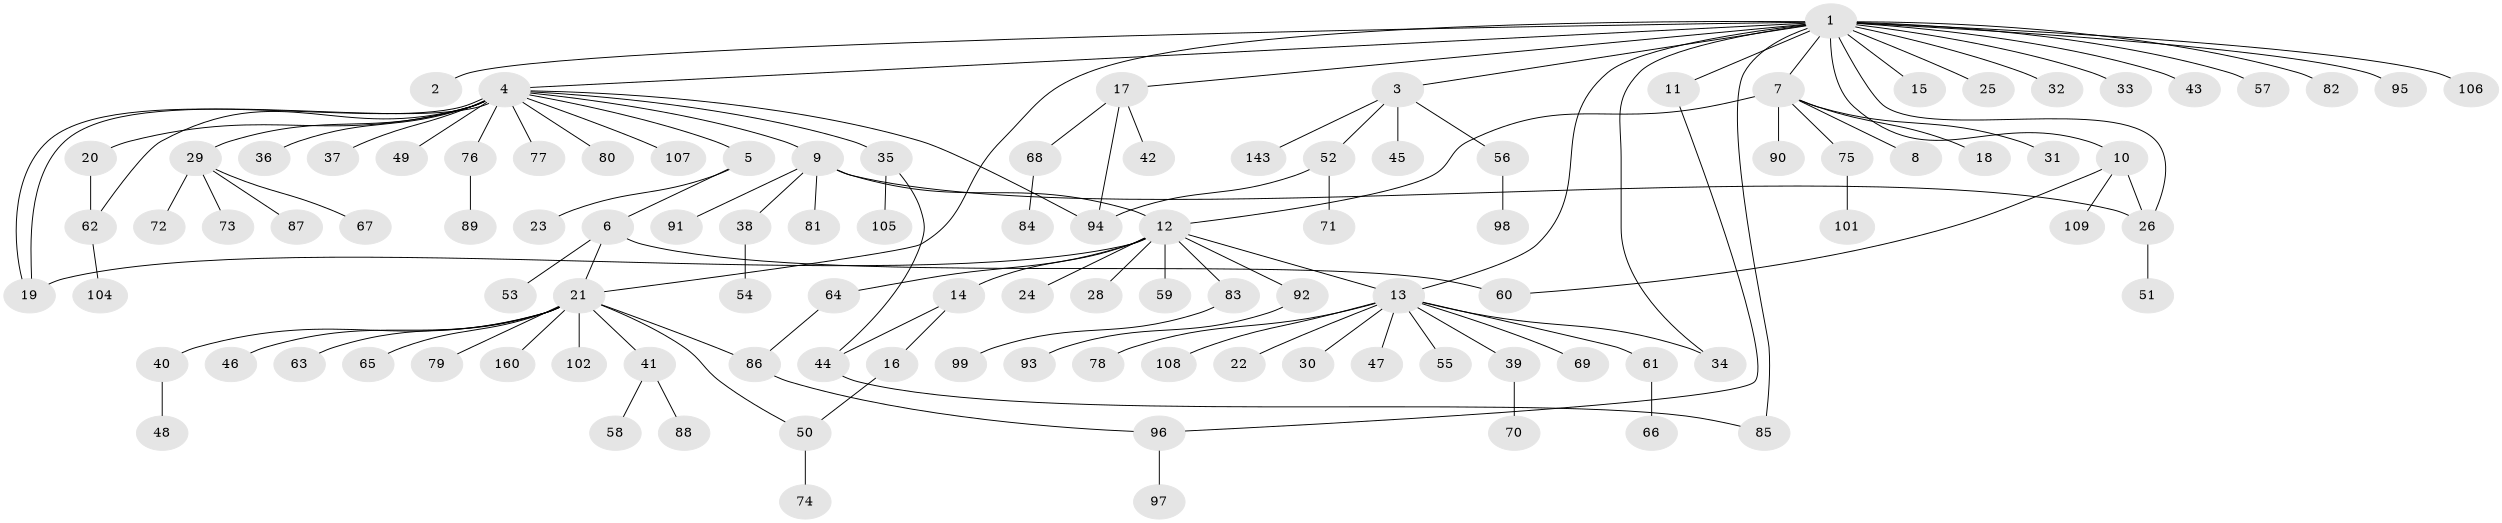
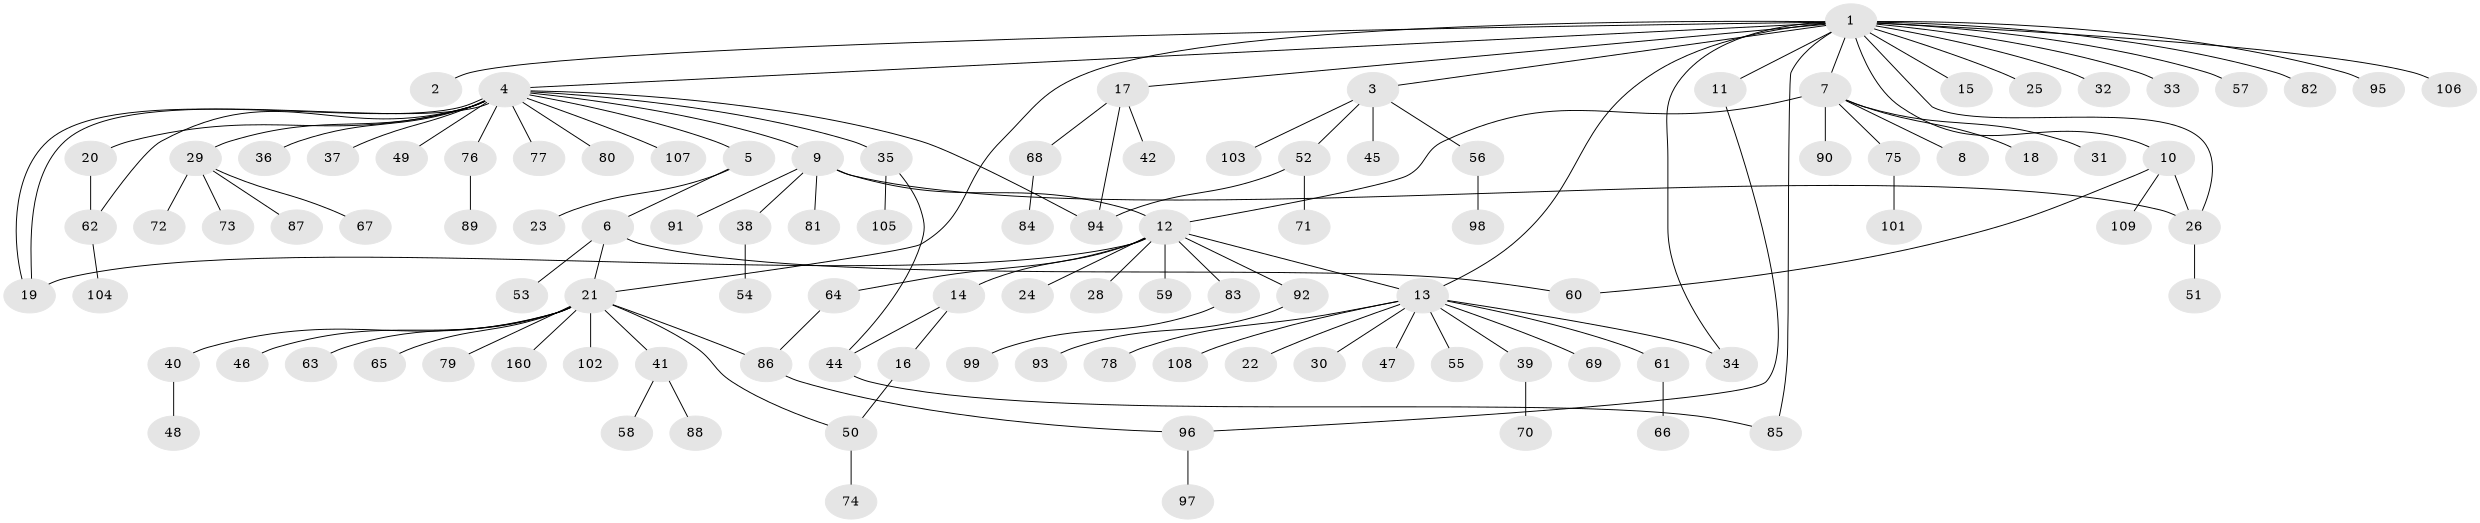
node "43": removed
node "143": label "143" -> "103"
